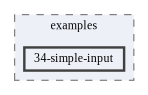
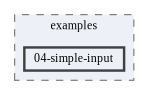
node "34-simple-input": label "34-simple-input" -> "04-simple-input"
